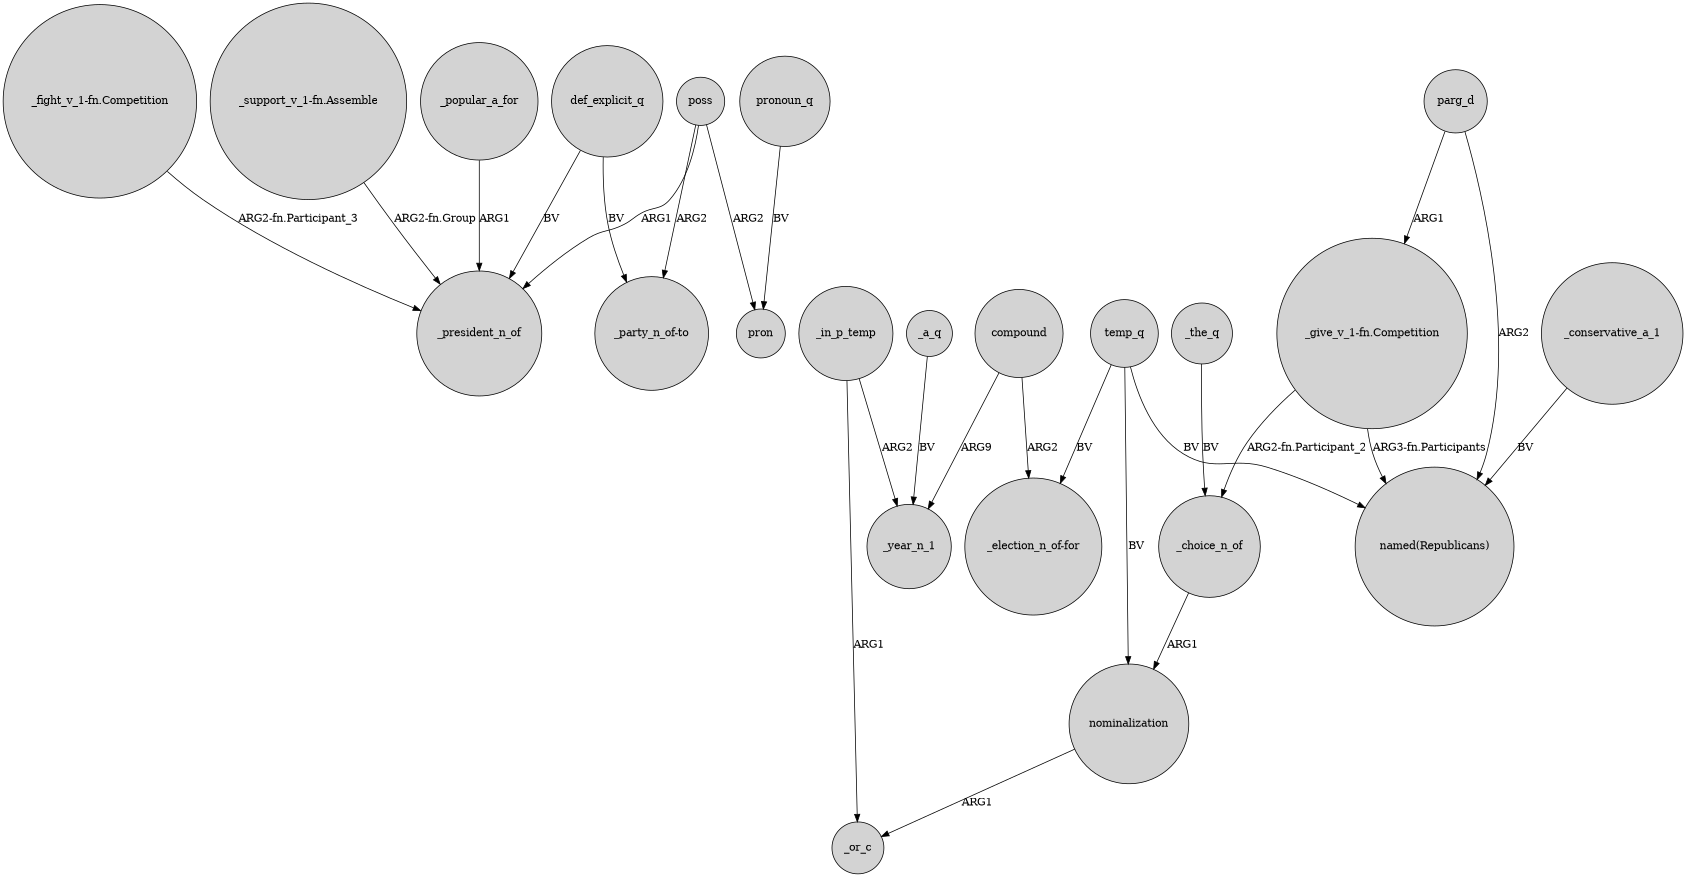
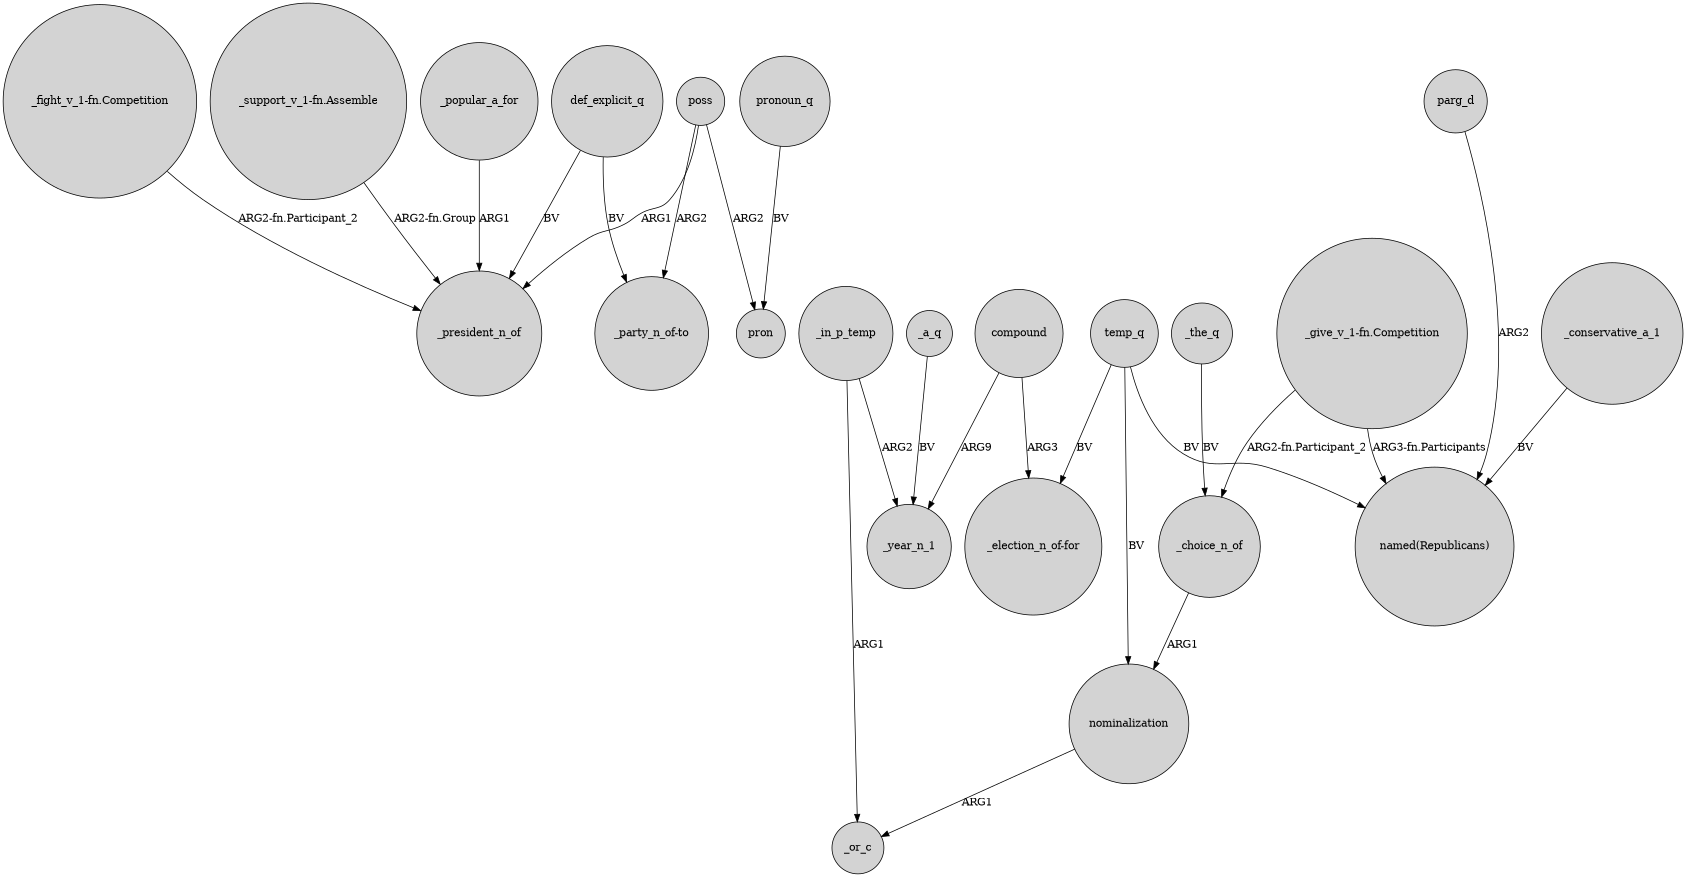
edge "parg_d" -> "_give_v_1-fn.Competition": removed, label "ARG1"
edge "_fight_v_1-fn.Competition" -> "_president_n_of": label "ARG2-fn.Participant_3" -> "ARG2-fn.Participant_2"
edge "compound" -> "_election_n_of-for": label "ARG2" -> "ARG3"
